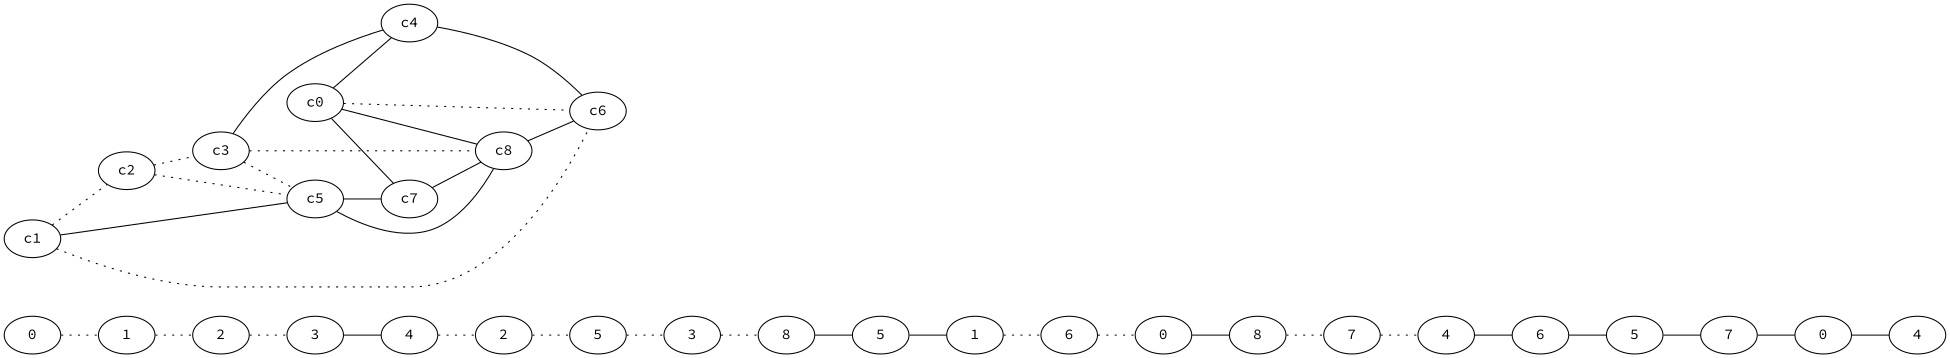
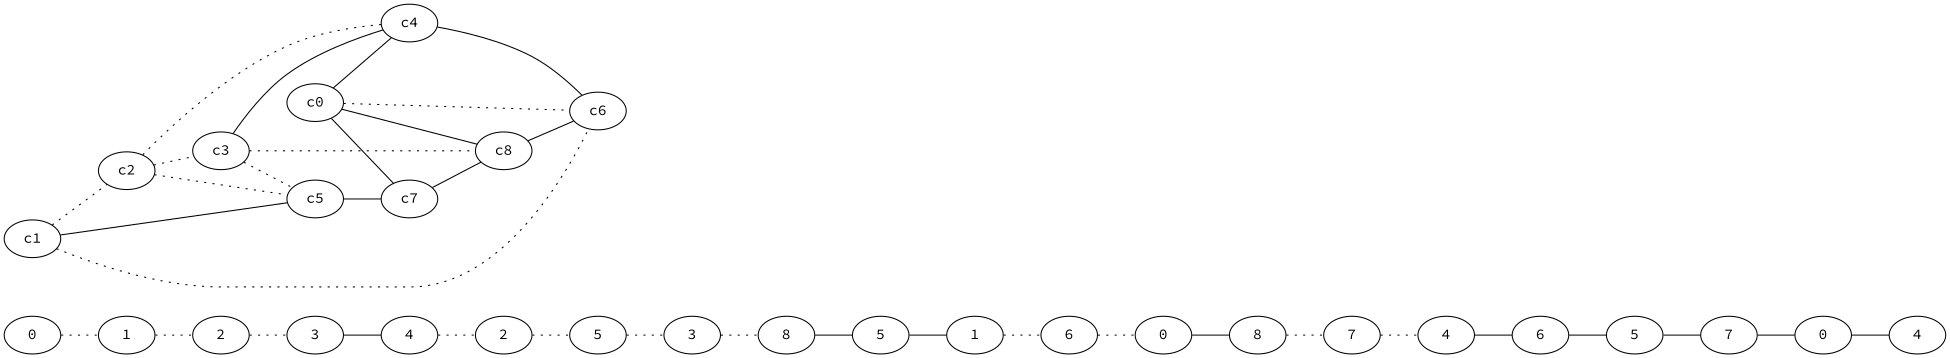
edge "c4" -- "c2": added
edge "c8" -- "c5": removed
